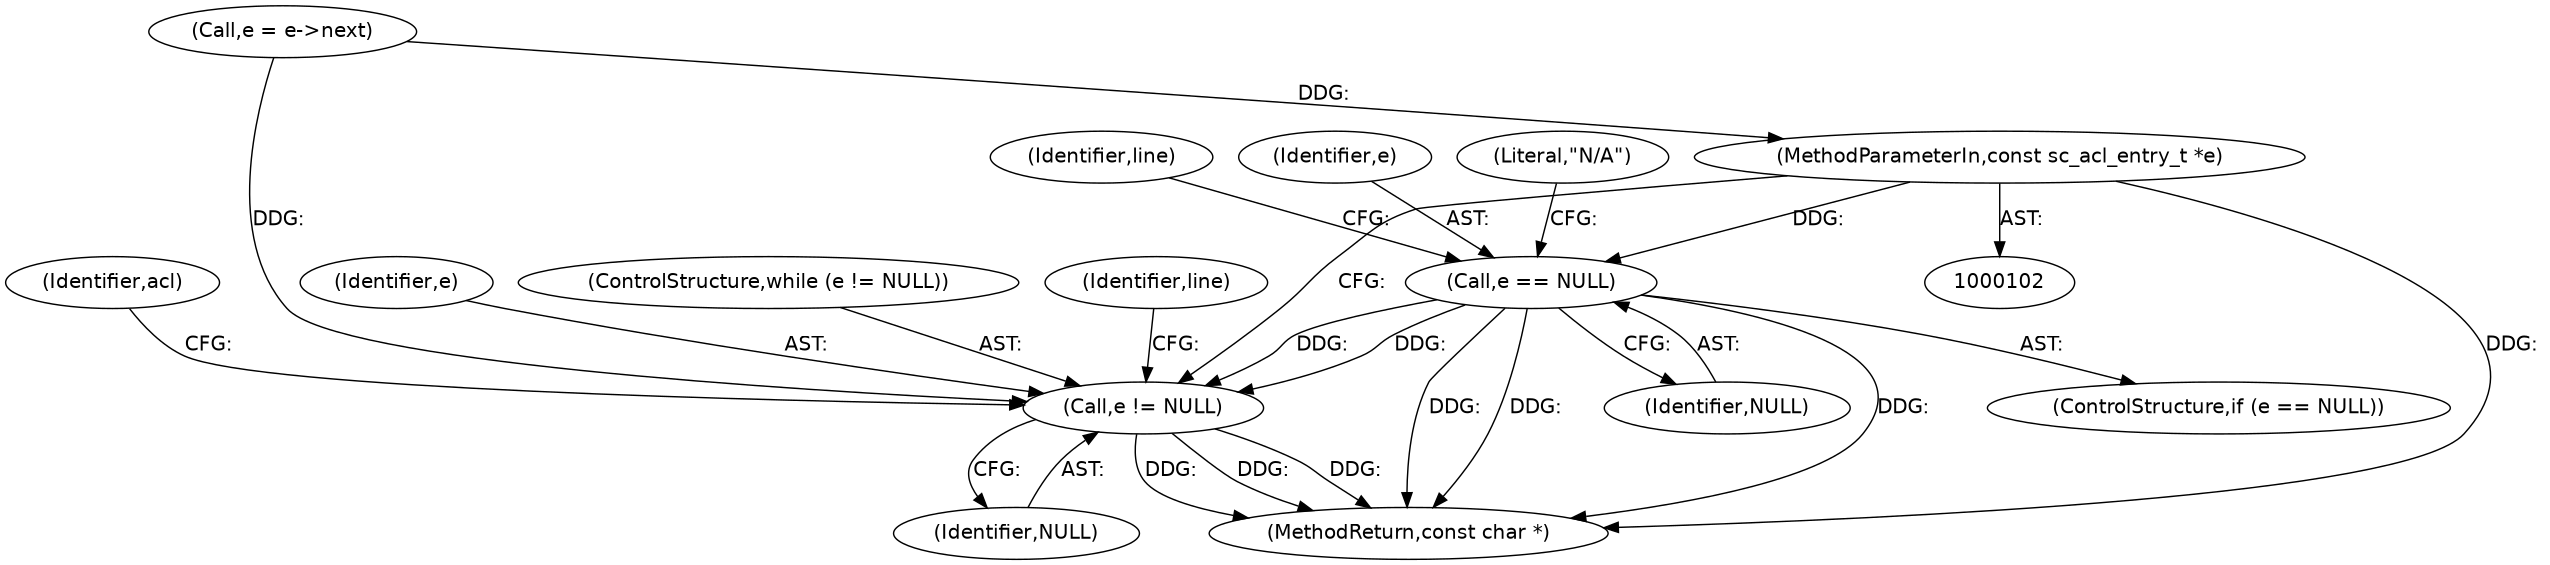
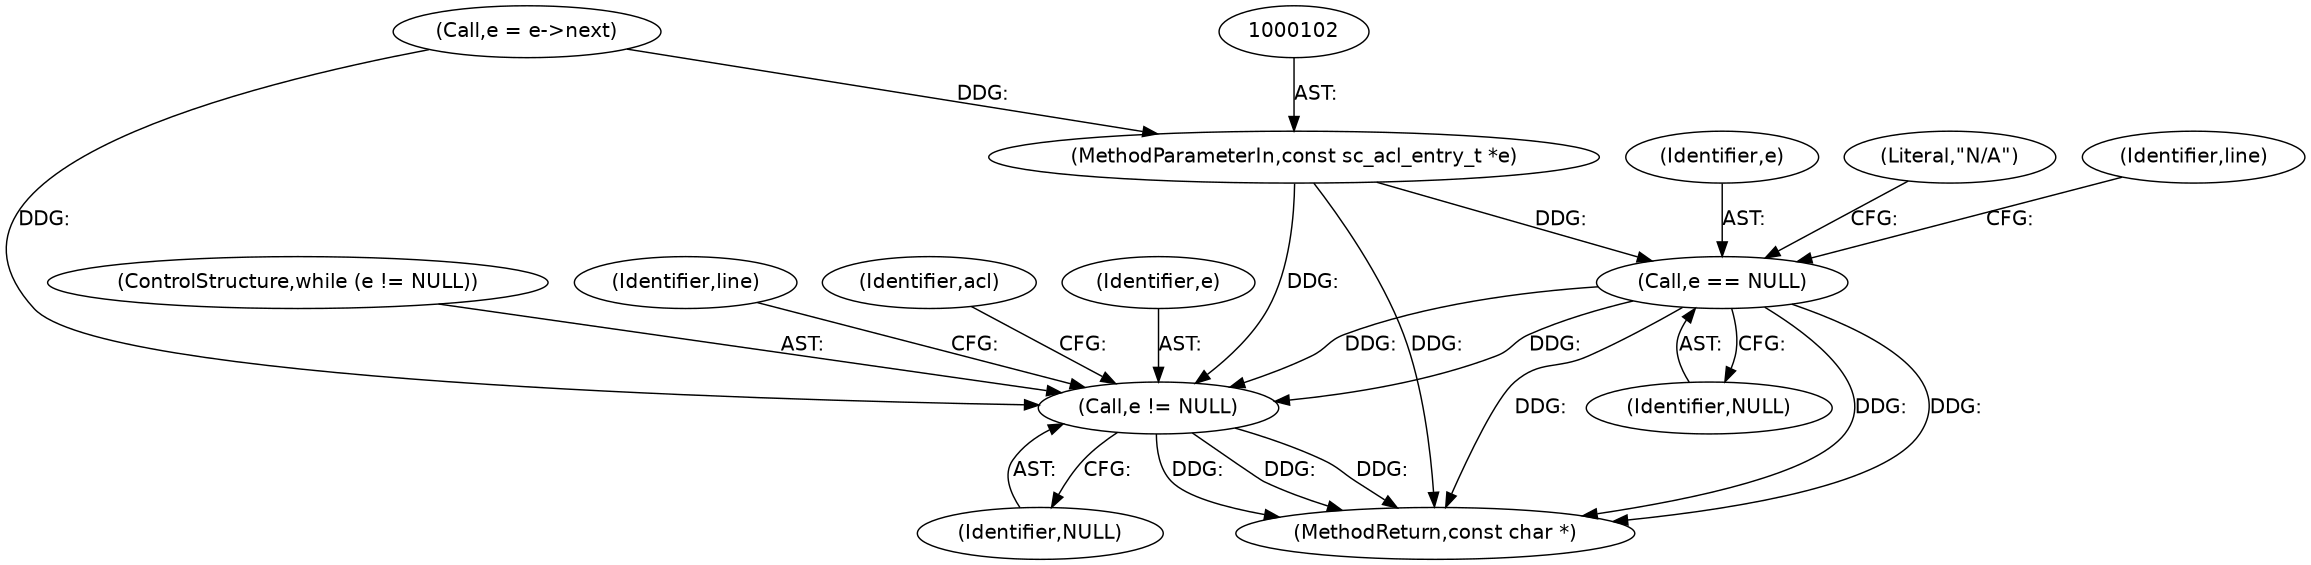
edge "(MethodParameterIn,const sc_acl_entry_t *e)" -> "1000102": reversed
edge "(MethodParameterIn,const sc_acl_entry_t *e)" -> "(Call,e != NULL)": label "CFG: " -> "DDG: "
node "(ControlStructure,if (e == NULL))": removed
